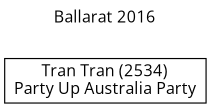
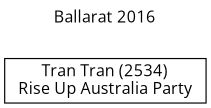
node "Tran Tran (2534) Party Up Australia Party": label "Tran Tran (2534) Party Up Australia Party" -> "Tran Tran (2534) Rise Up Australia Party"
